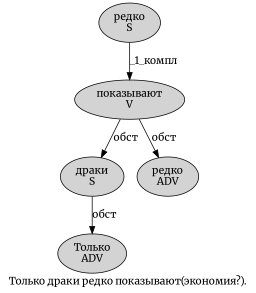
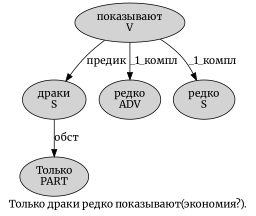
edge "редко S" -> "показывают V": reversed
edge "показывают V" -> "драки S": label "обст" -> "предик"
edge "показывают V" -> "редко ADV": label "обст" -> "_1_компл"
node "Только ADV": label "Только ADV" -> "Только PART"
